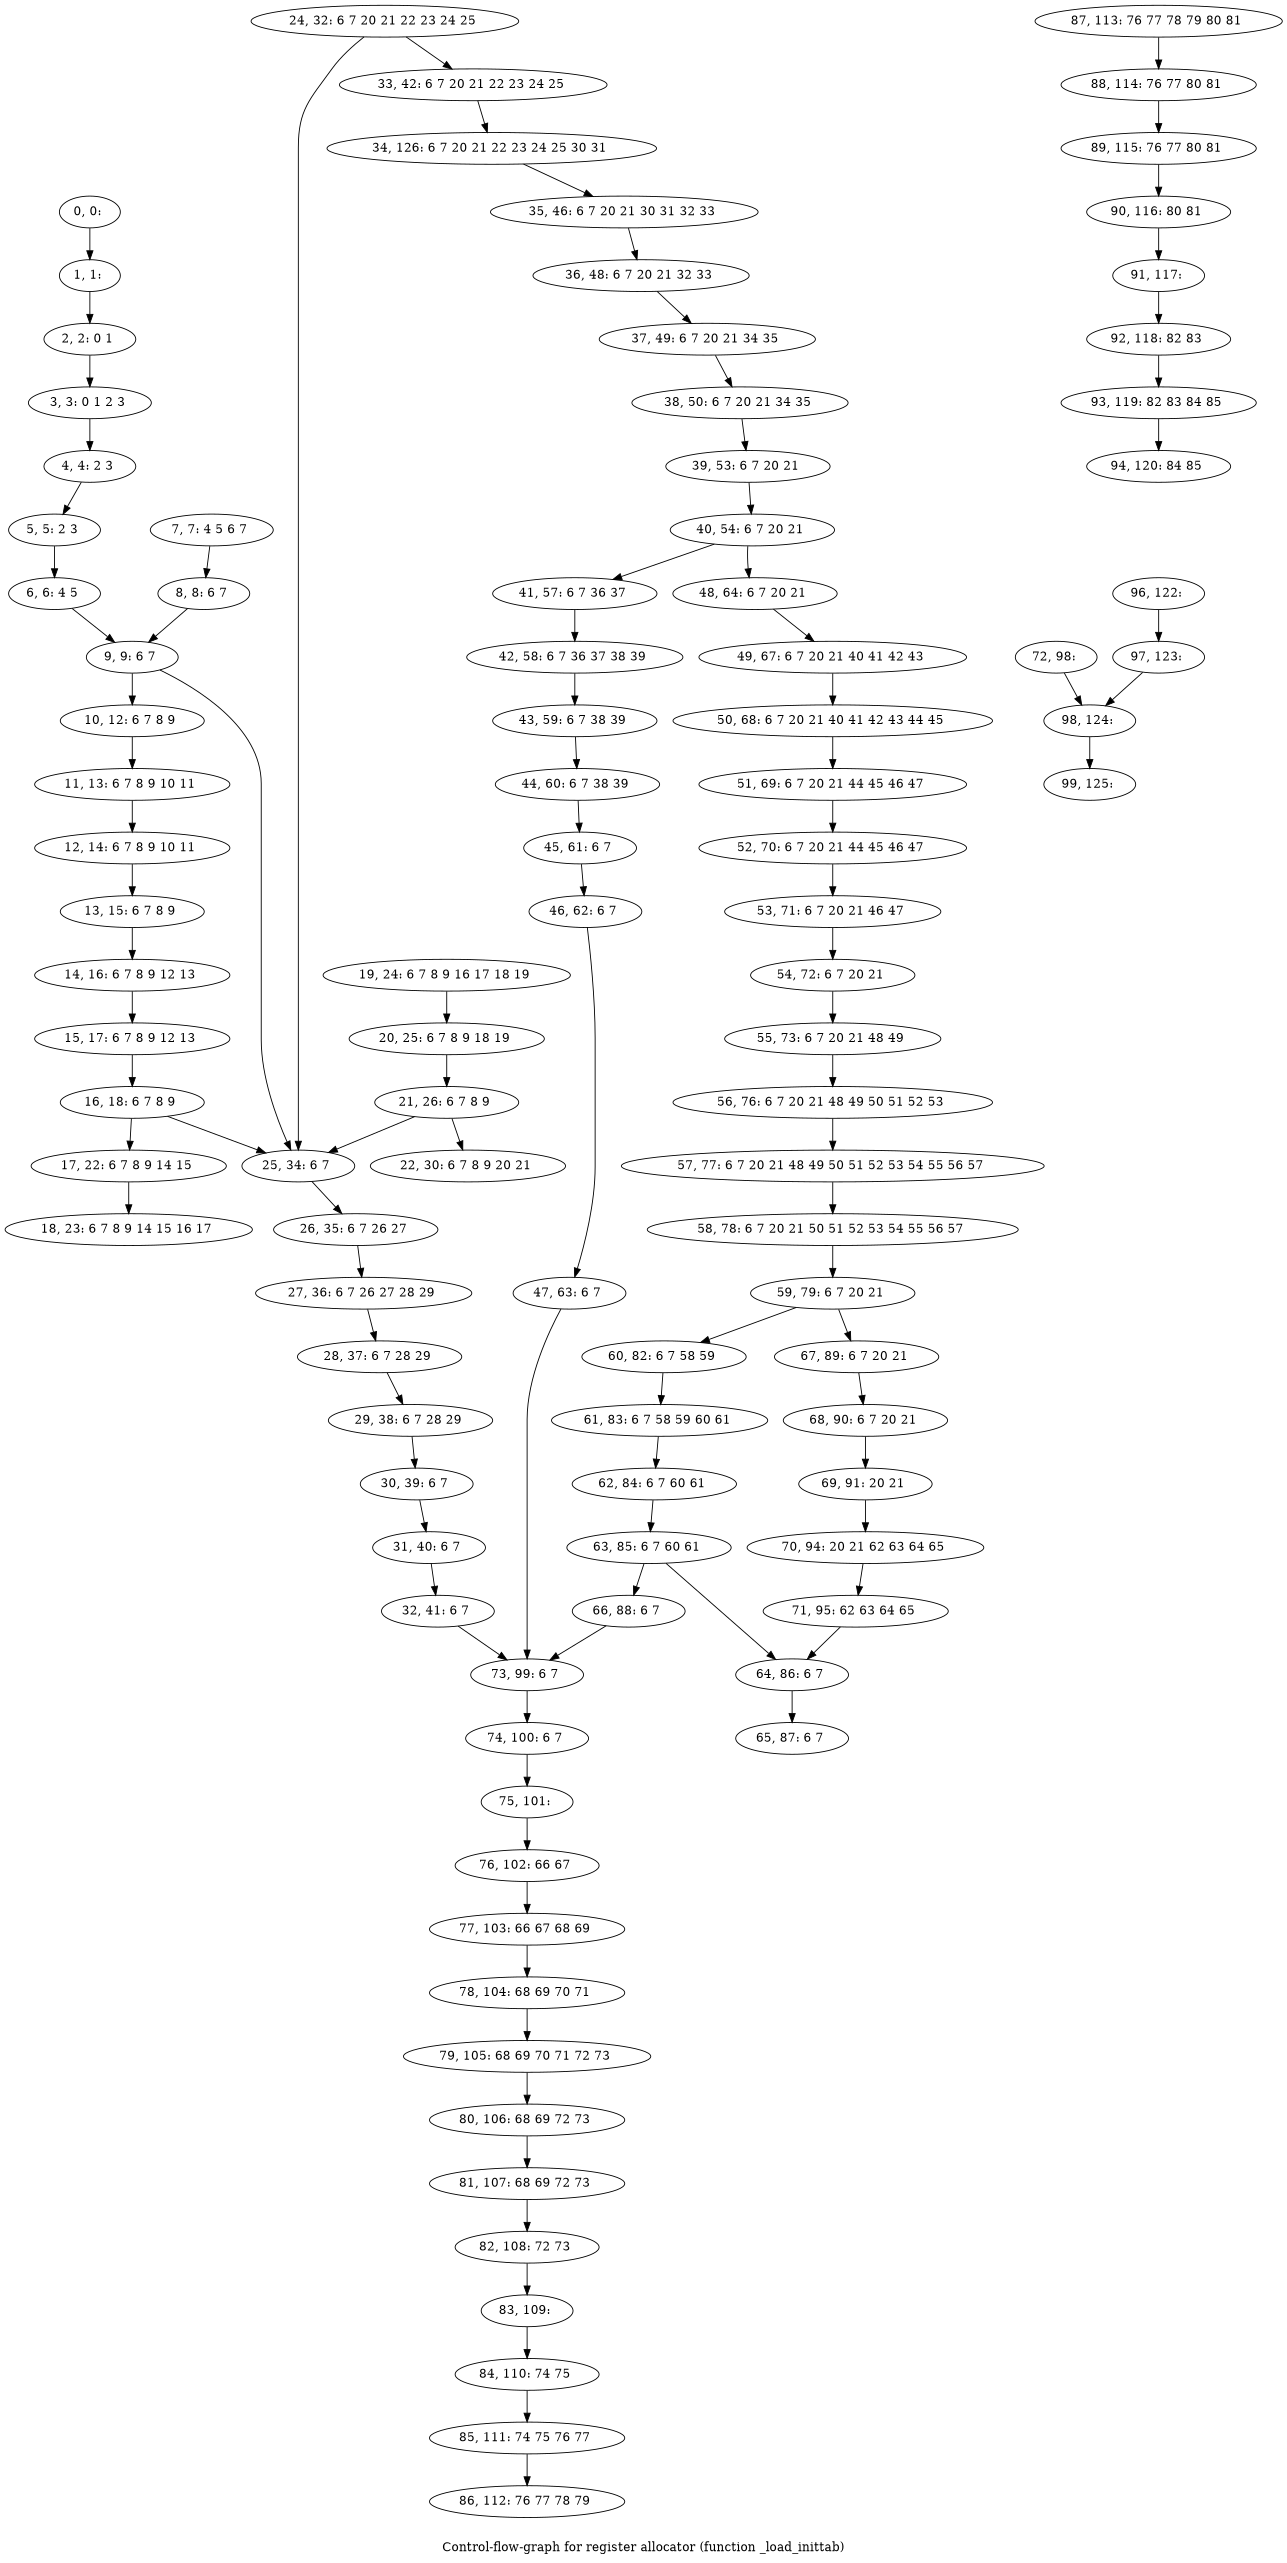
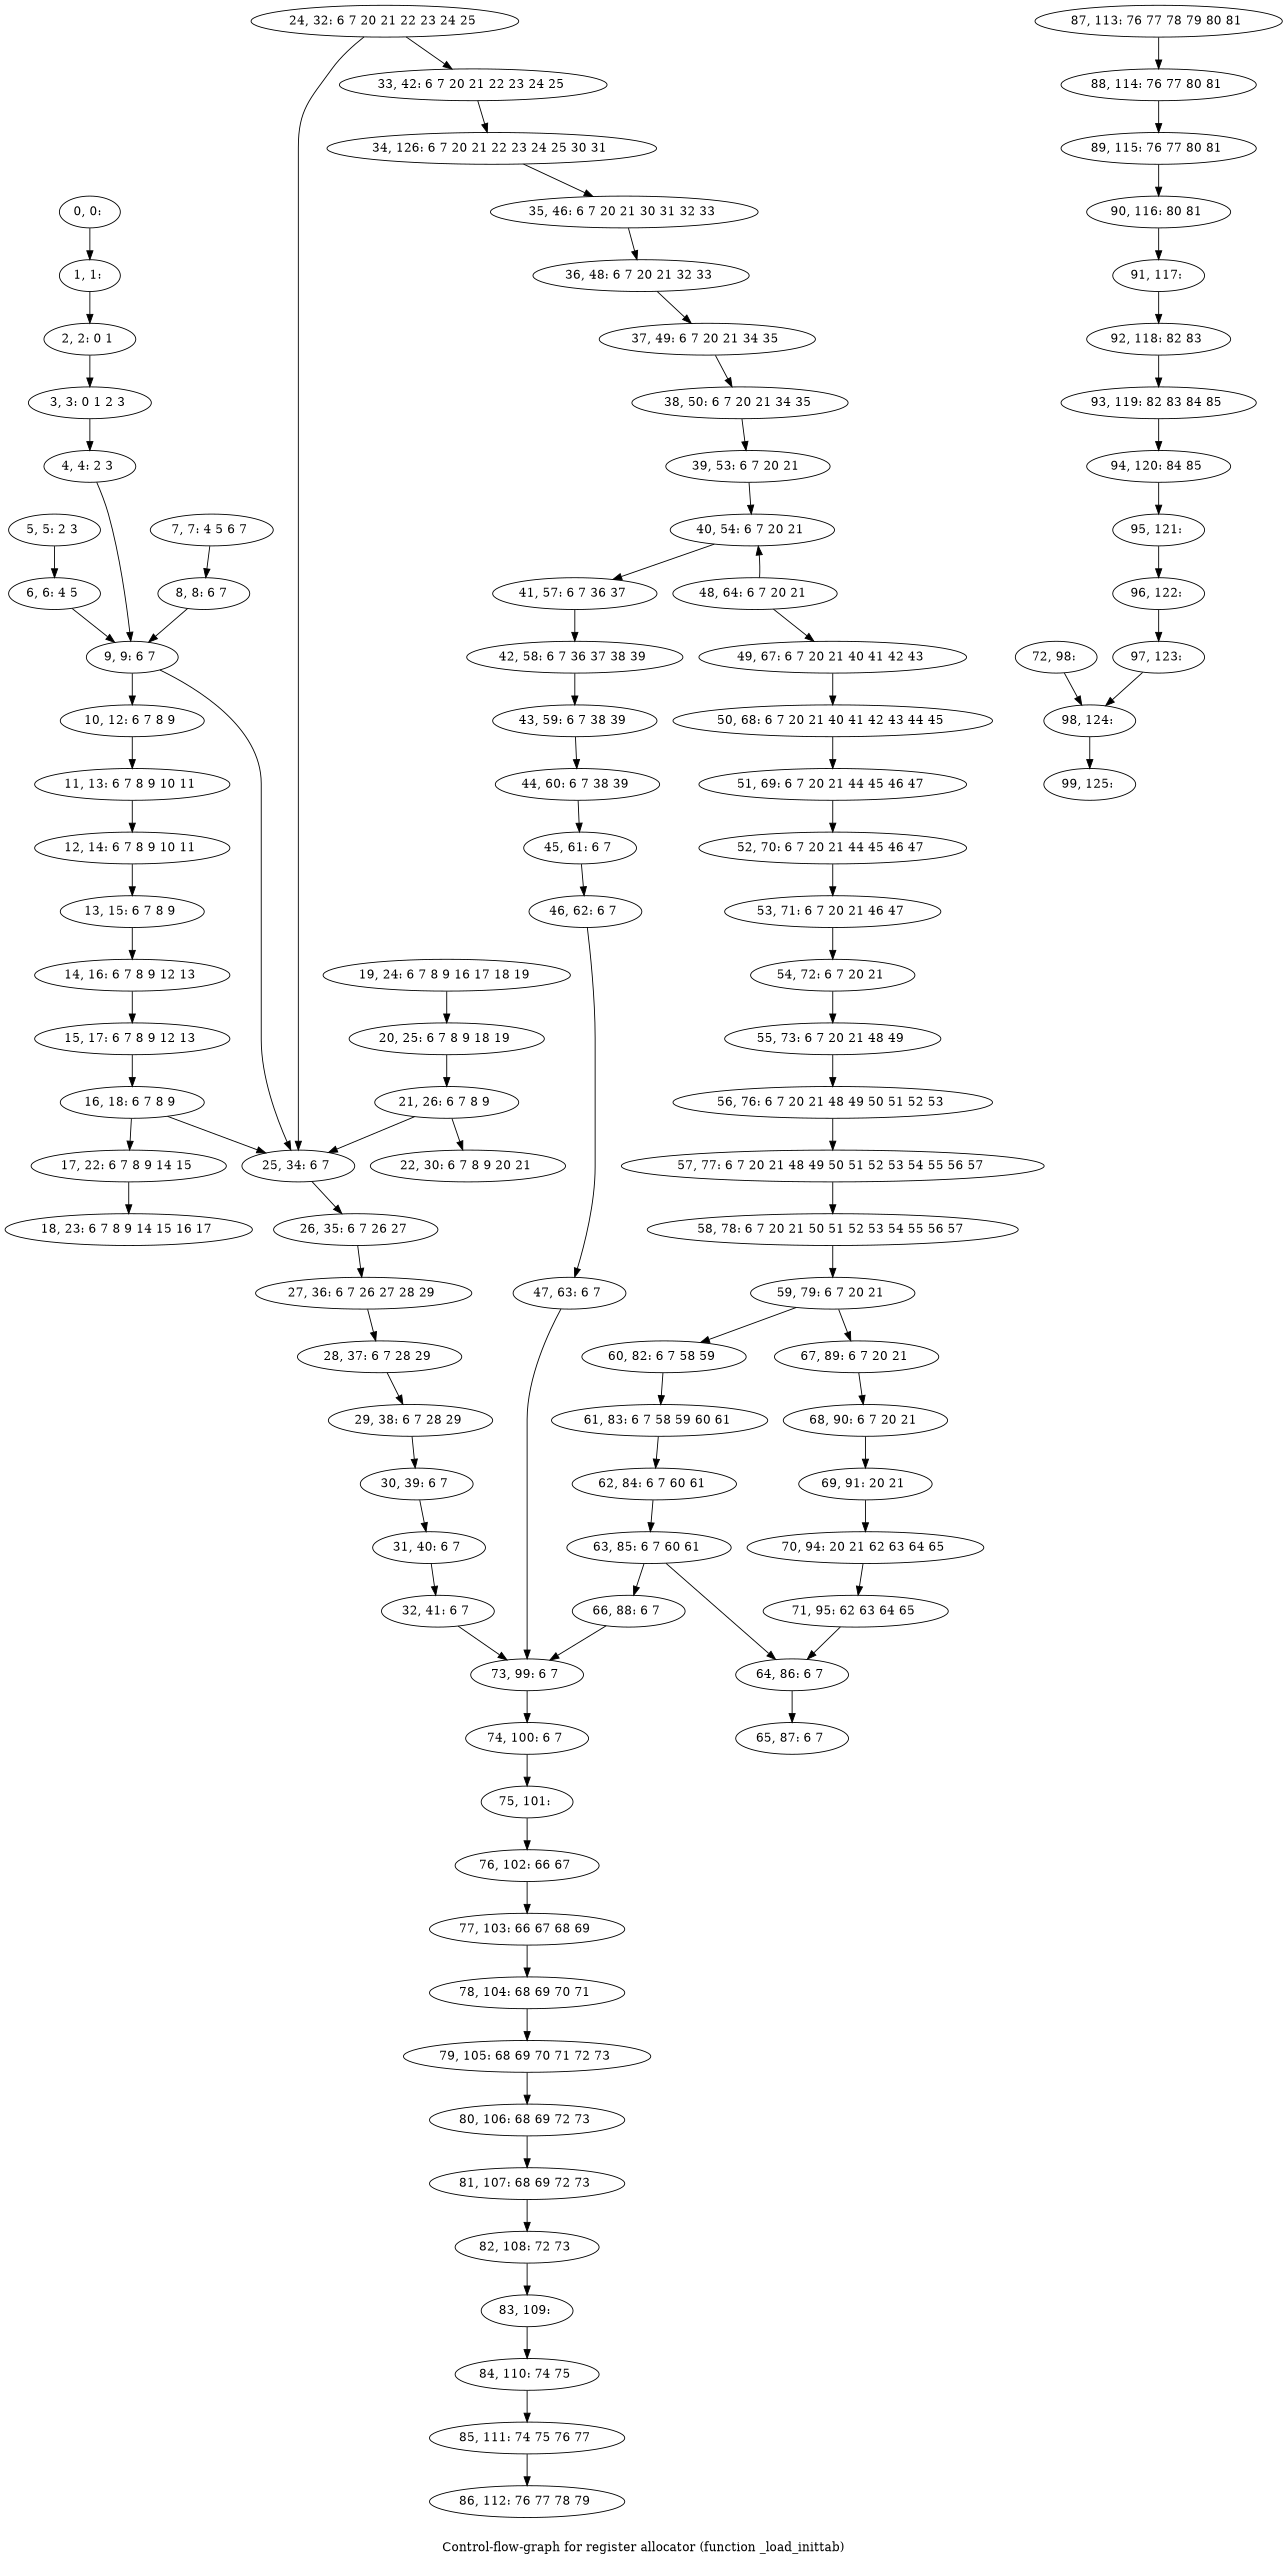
edge "4, 4: 2 3" -> "5, 5: 2 3": now "4, 4: 2 3" -> "9, 9: 6 7"
node "95, 121:": added
edge "40, 54: 6 7 20 21" -> "48, 64: 6 7 20 21": reversed
